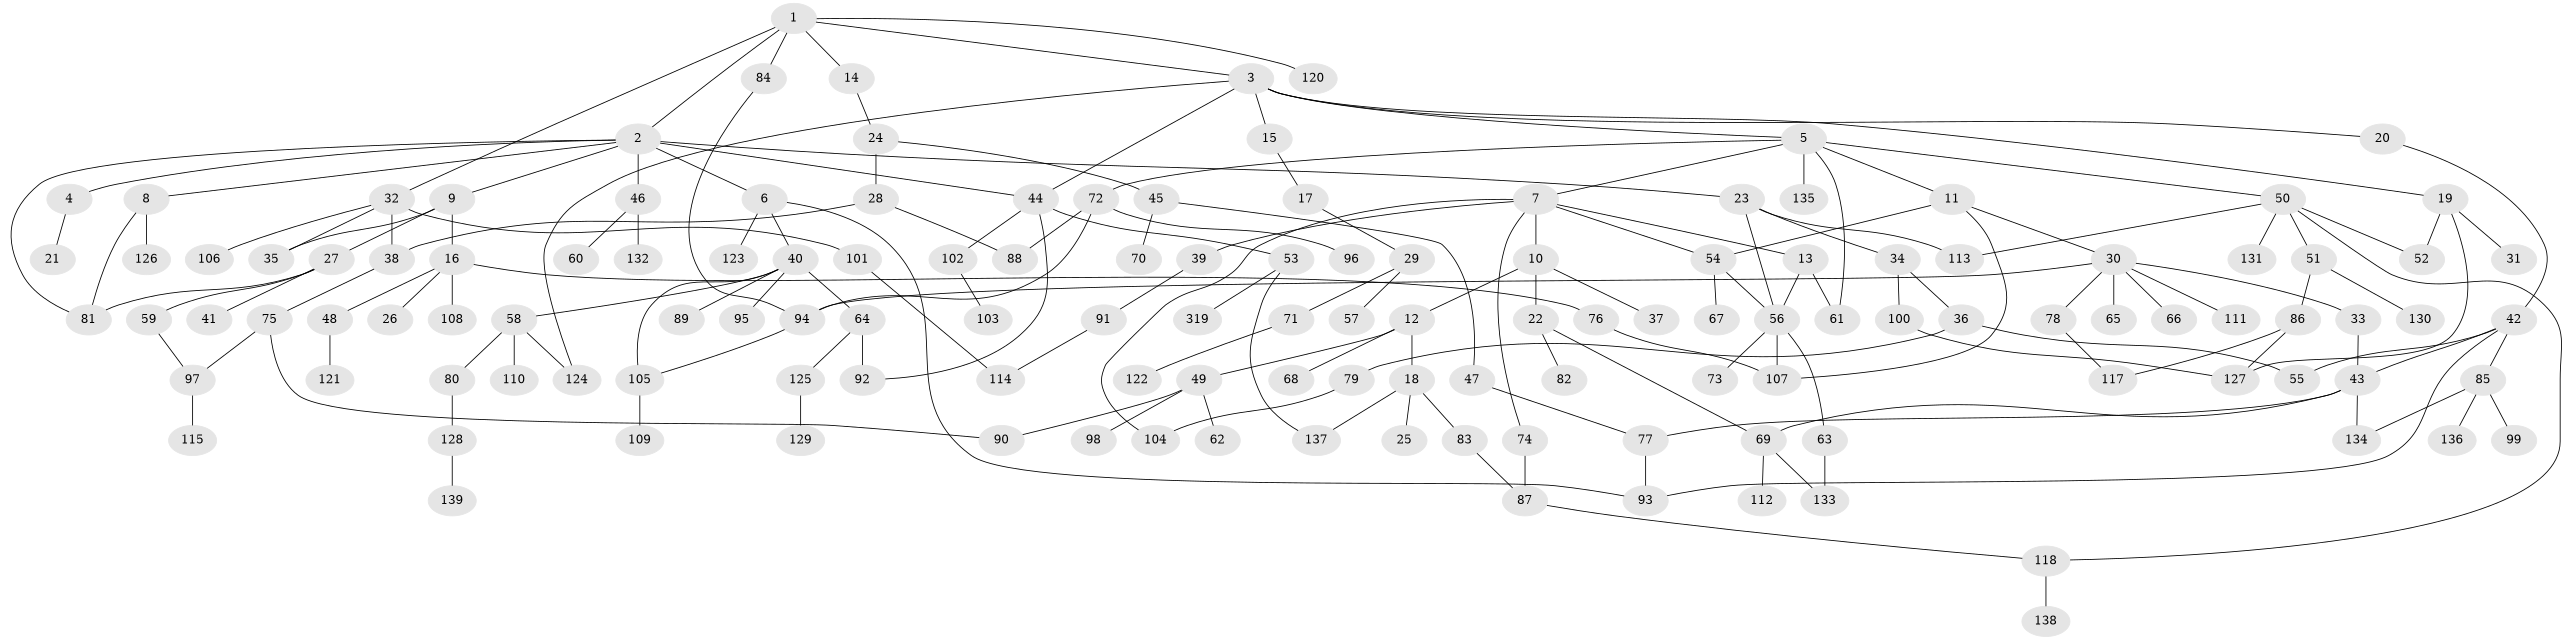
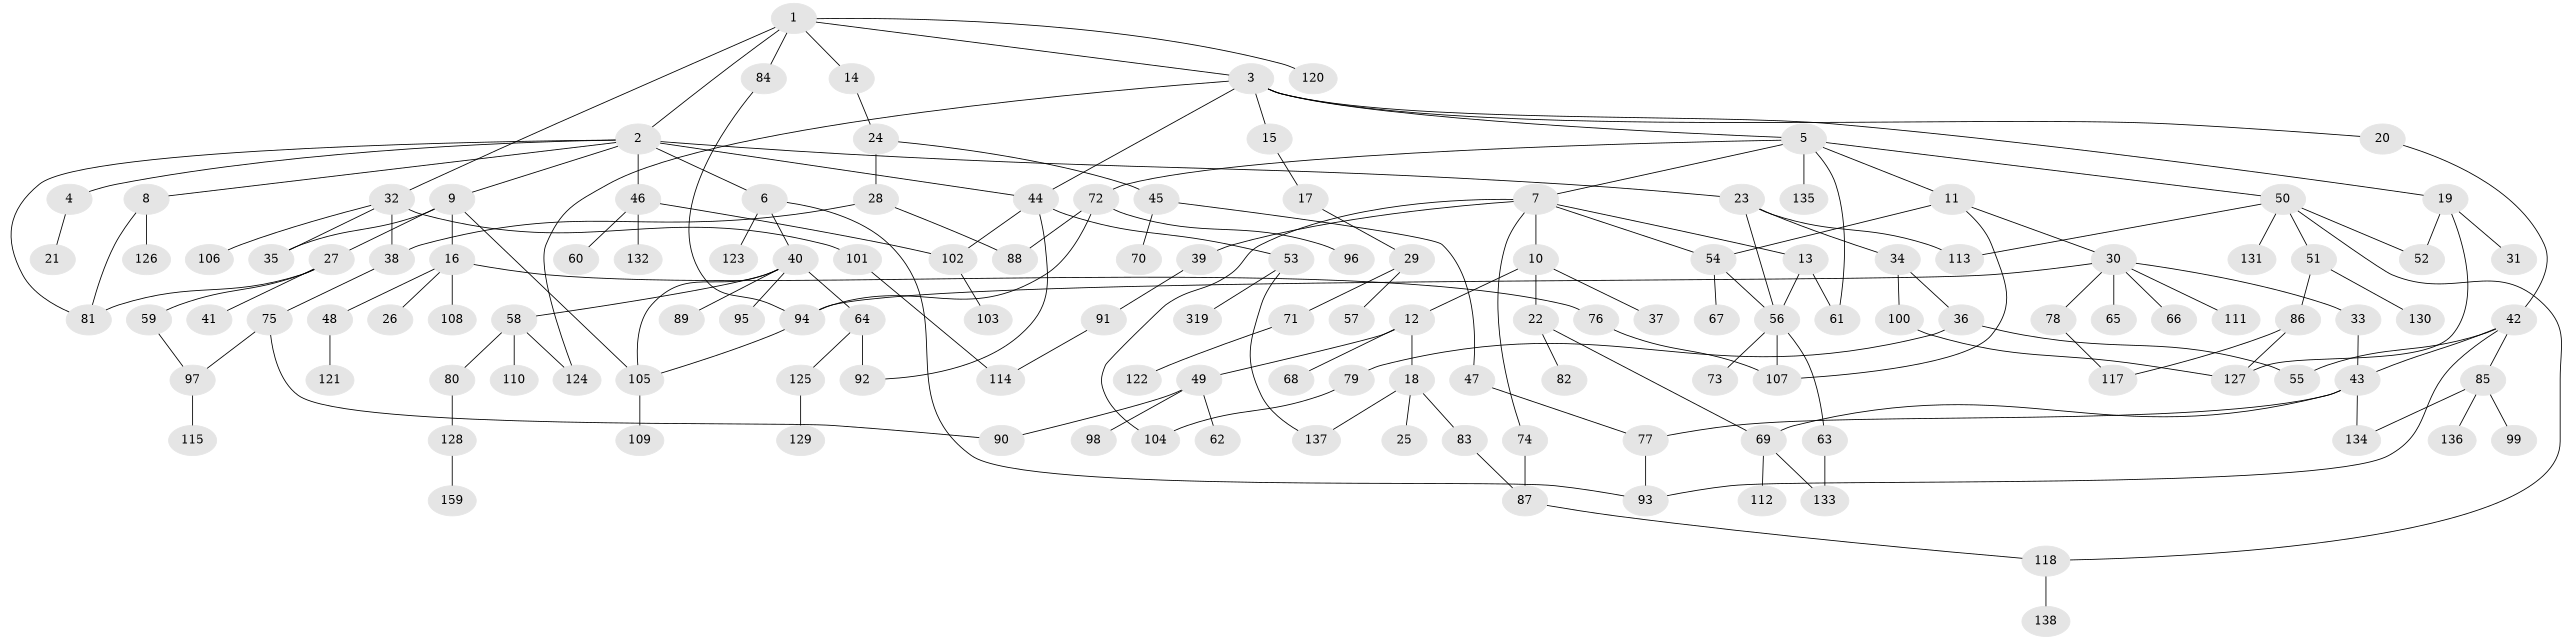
edge "46" -- "102": added
edge "9" -- "105": added
node "139": label "139" -> "159"
